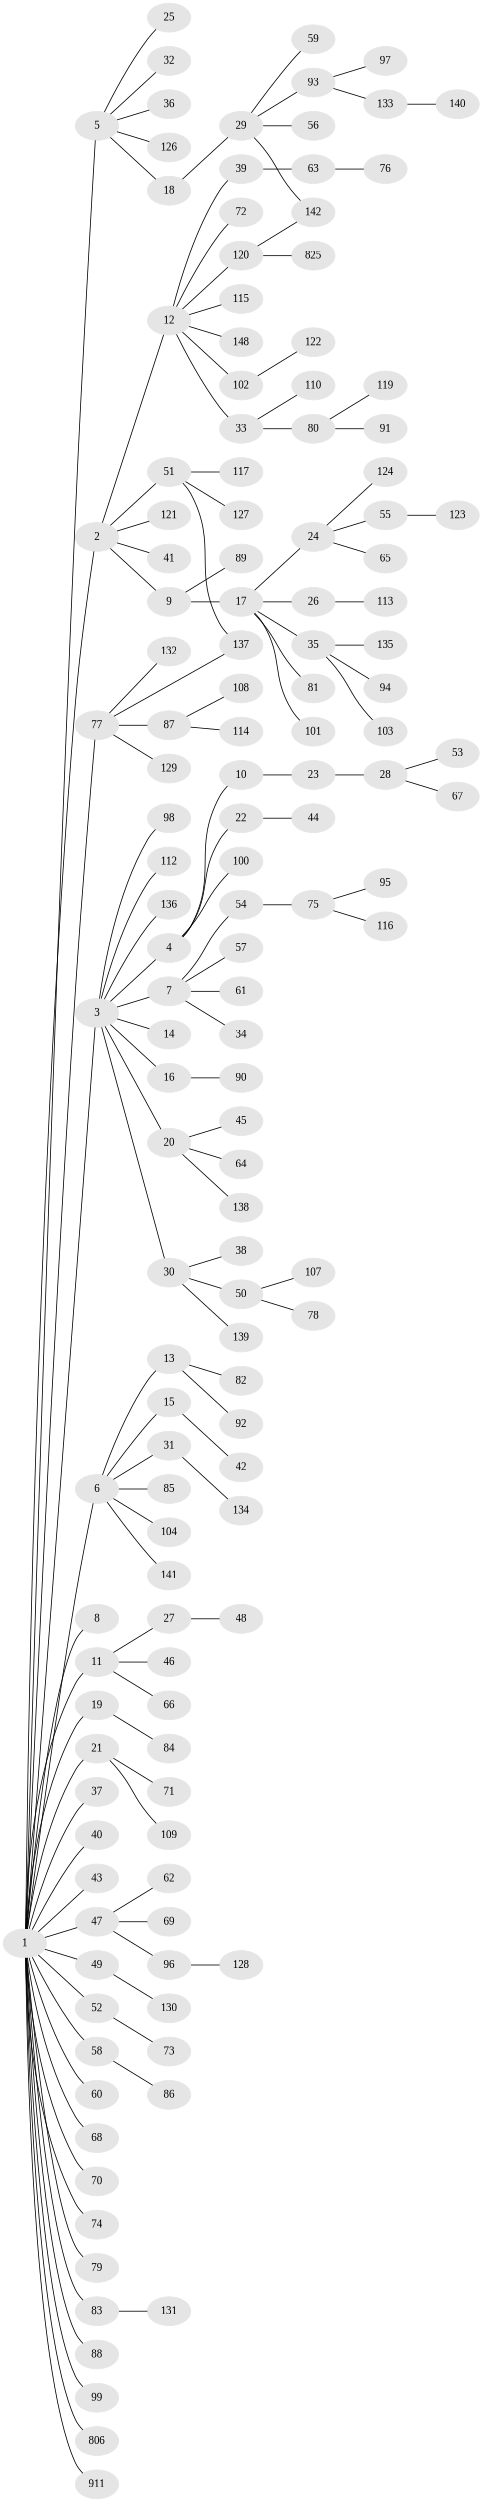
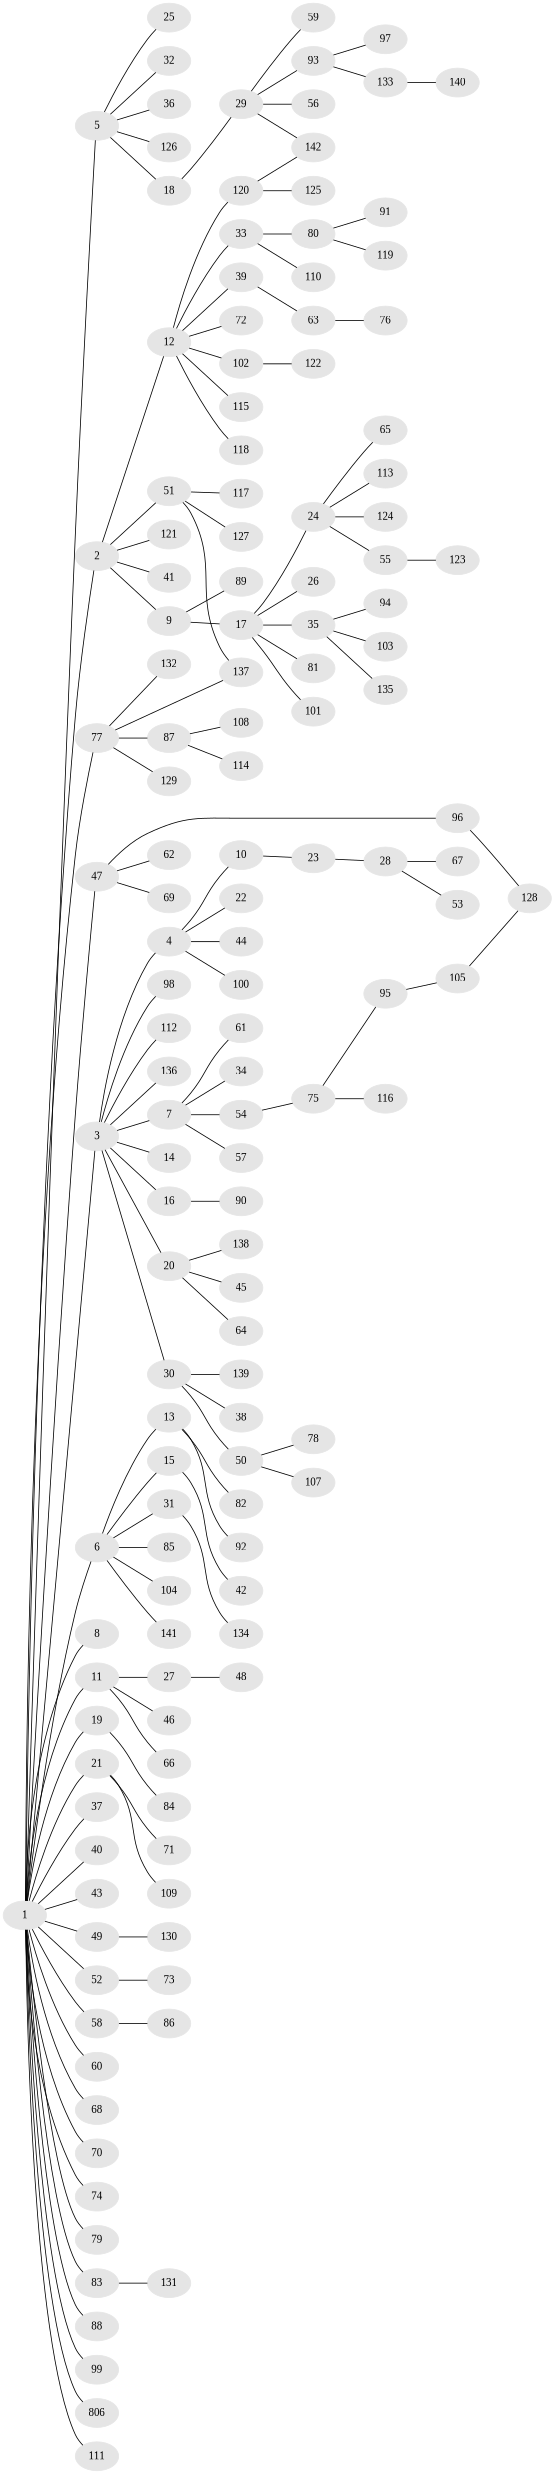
node "825": label "825" -> "125"
node "148": label "148" -> "118"
edge "26" -- "113": now "24" -- "113"
edge "22" -- "44": now "4" -- "44"
node "105": added
node "911": label "911" -> "111"
